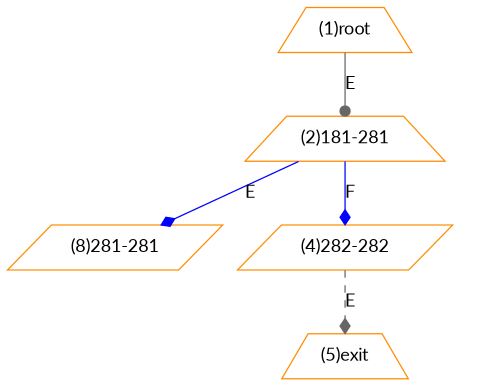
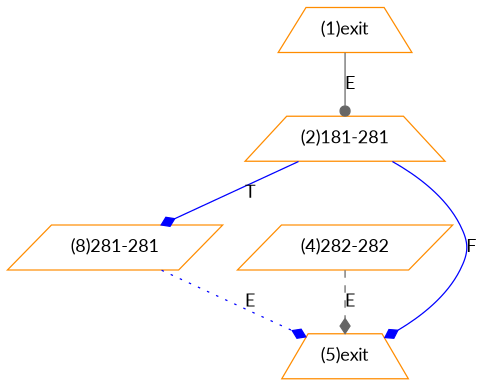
node "(1)root": label "(1)root" -> "(1)exit"
edge "(2)181-281" -> "(4)282-282": now "(2)181-281" -> "(5)exit"
edge "(2)181-281" -> "(8)281-281": label "E" -> "T"
edge "(8)281-281" -> "(5)exit": added, label "E"
